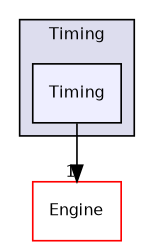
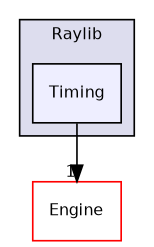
cluster "Timing": label "Timing" -> "Raylib"
